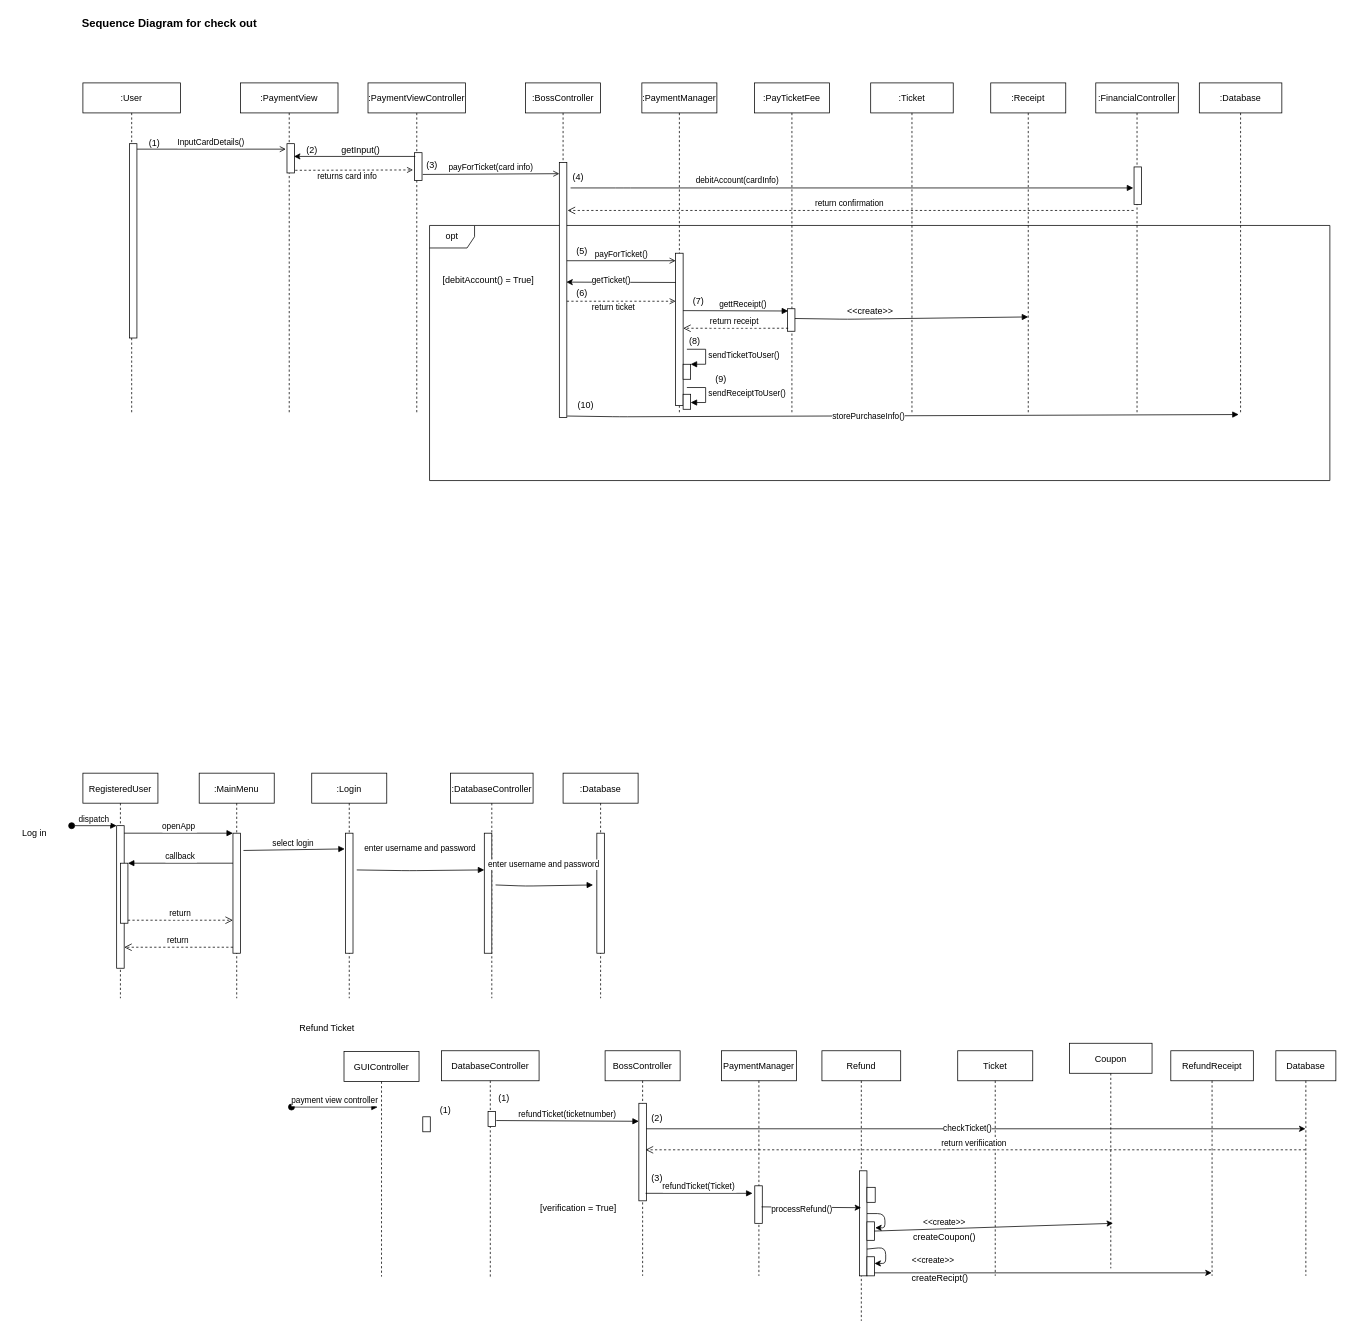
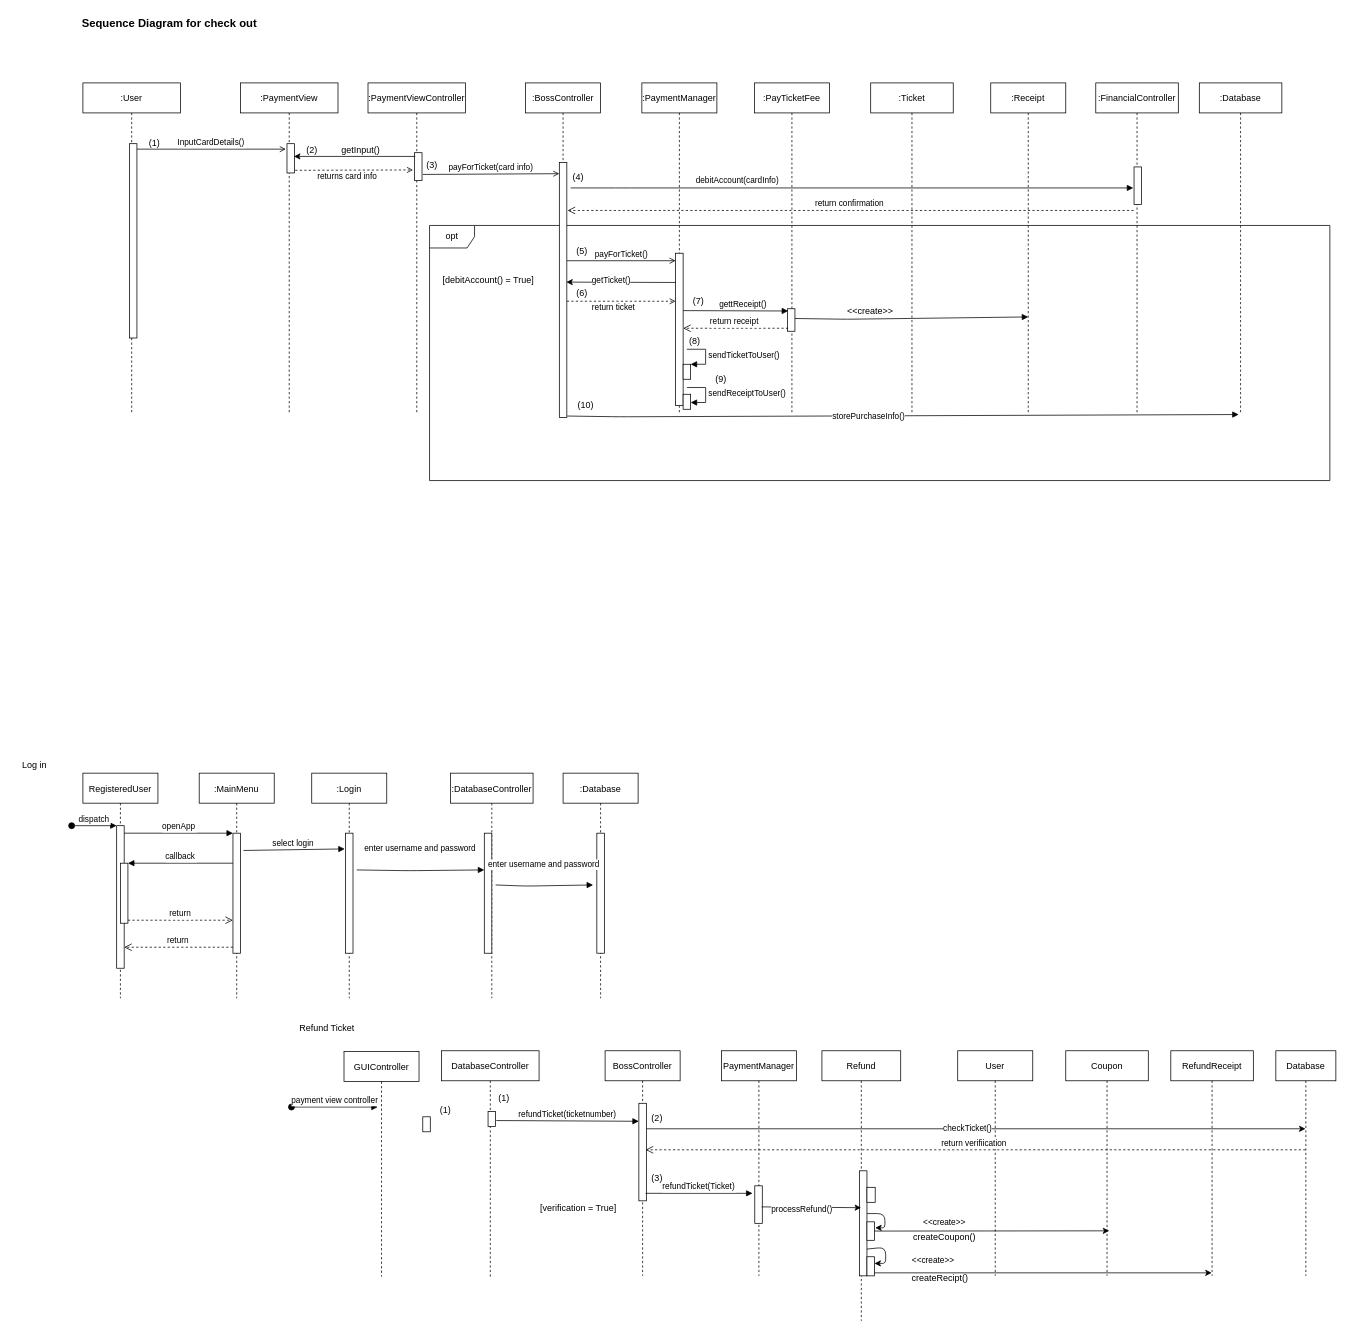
node "Log in": moved (34, 833) -> (34, 765)
node "Ticket": label "Ticket" -> "User"
node "Coupon": moved (1110, 1155) -> (1107, 1163)
